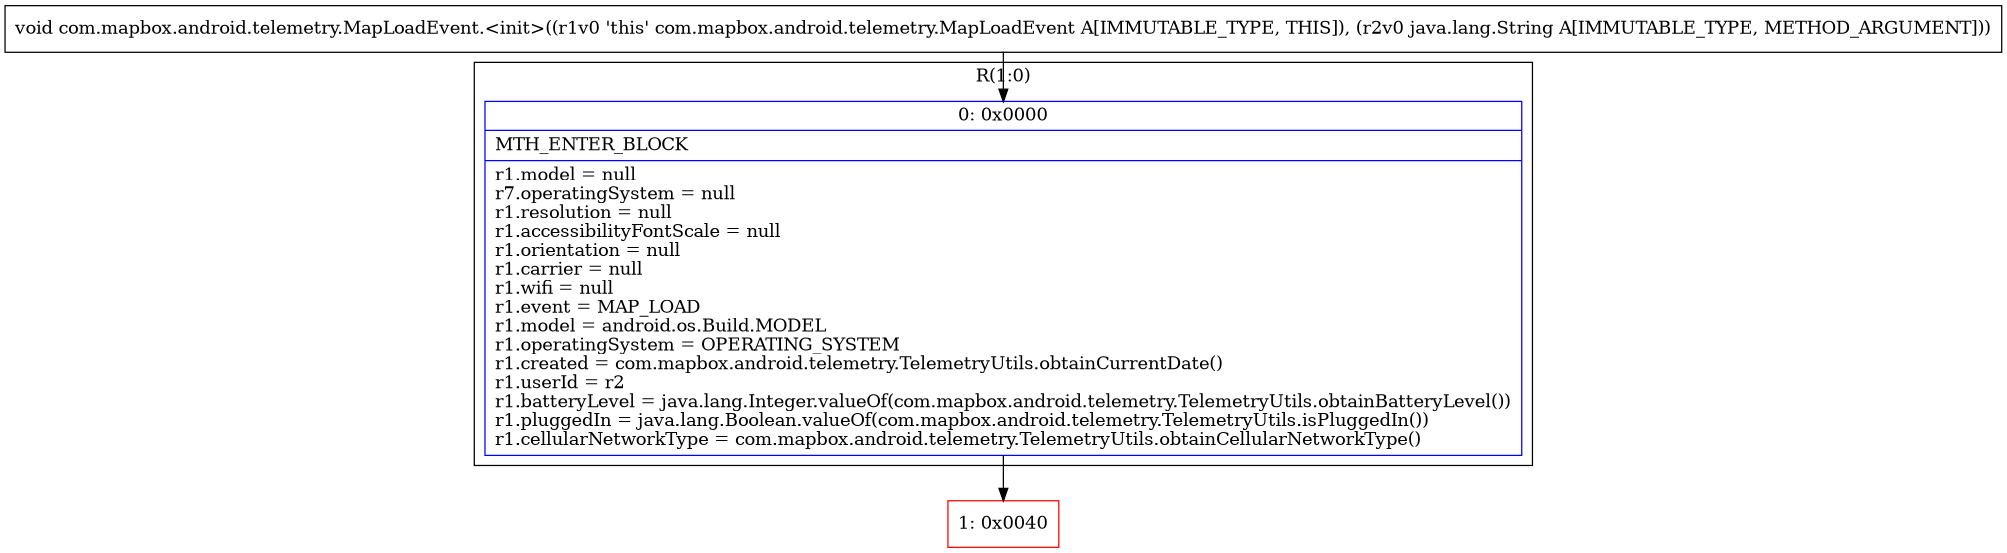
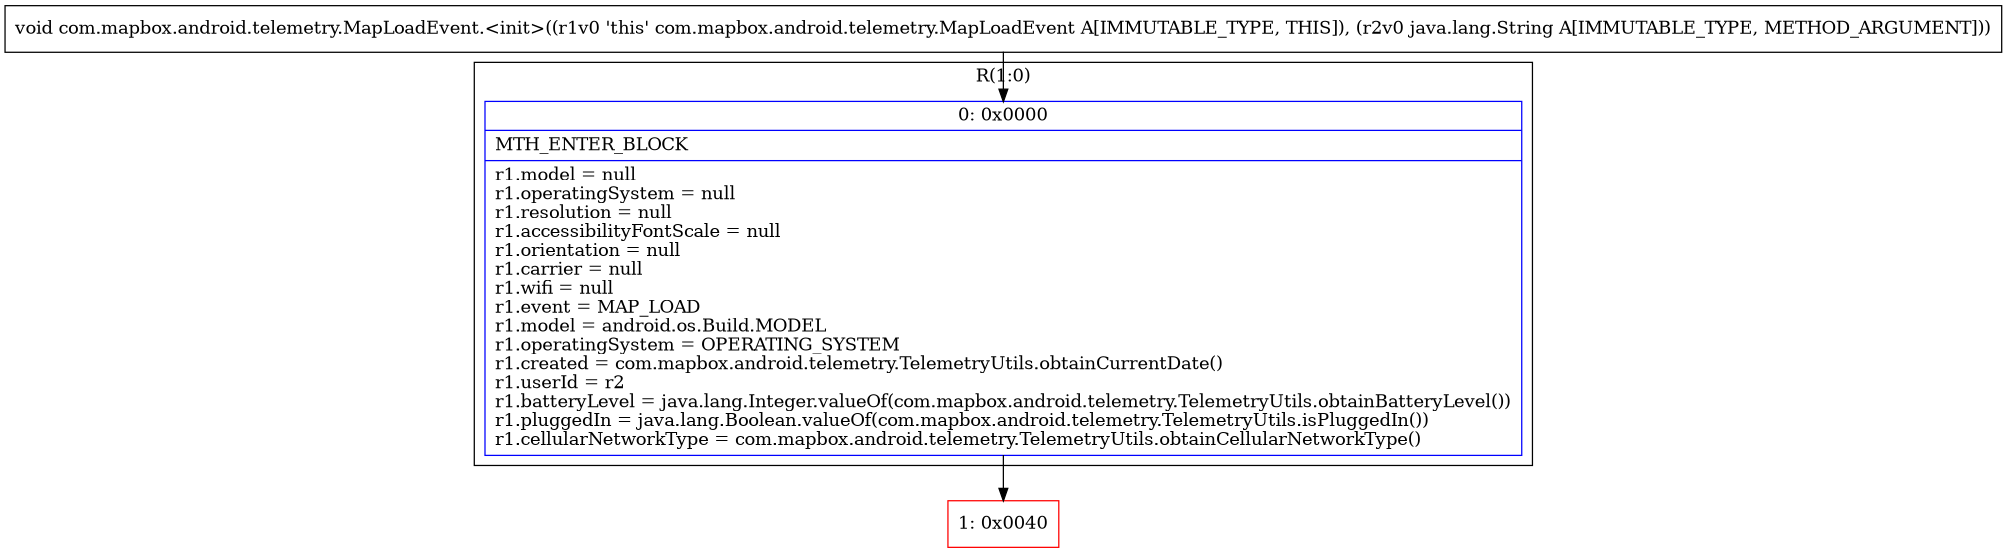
node "0: 0x0000": text "r7.operatingSystem = null" -> "r1.operatingSystem = null"
